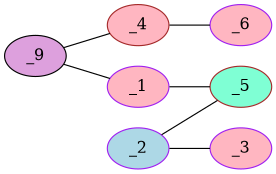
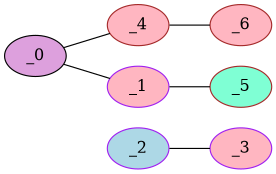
node "_6": color purple -> brown
node "_9": label "_9" -> "_0"
edge "_5" -- "_2": removed
